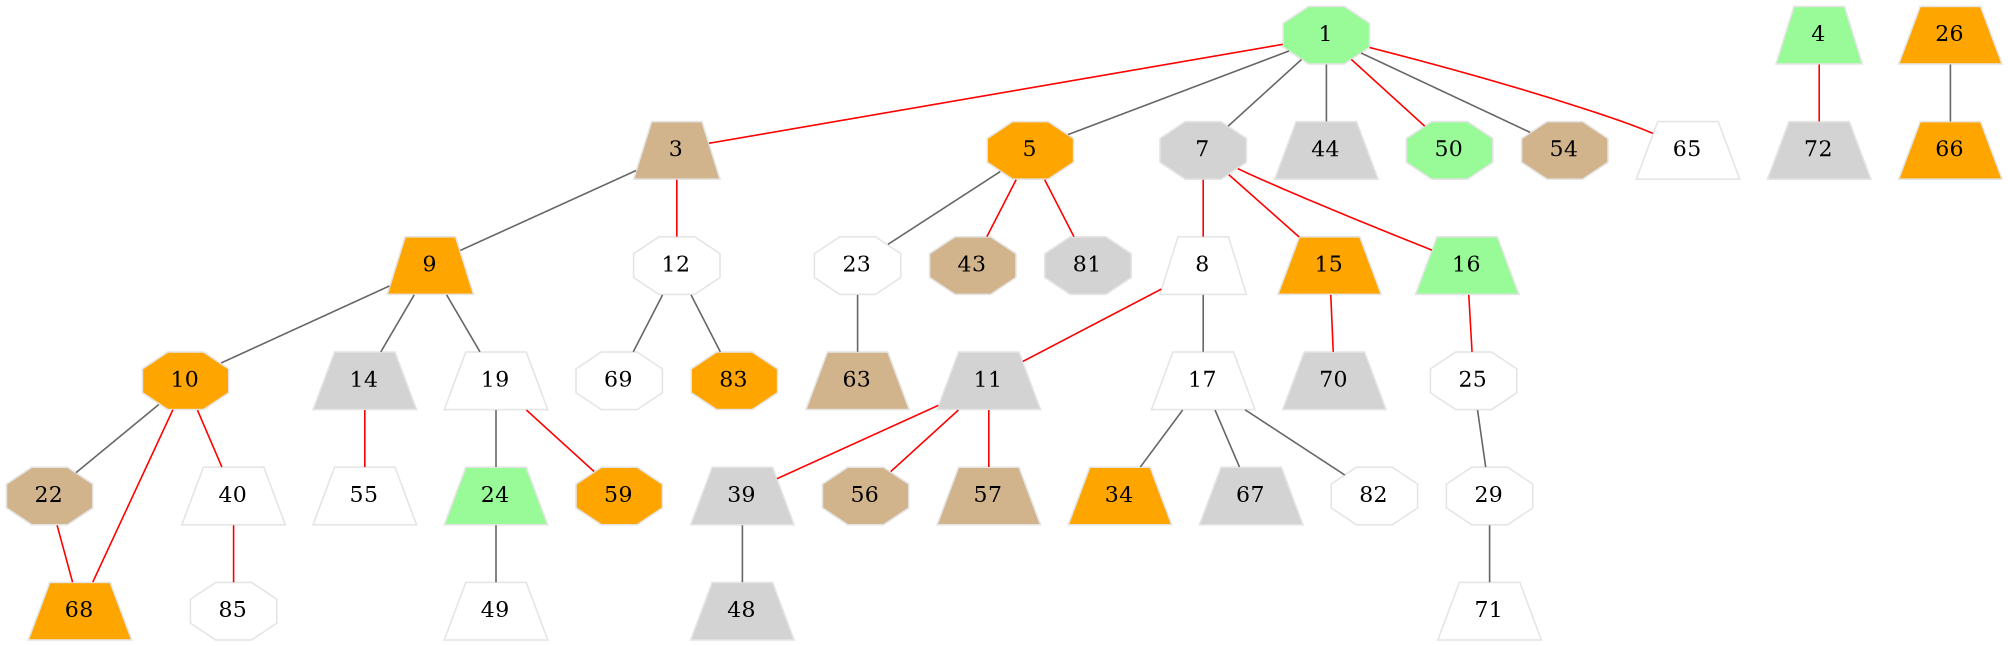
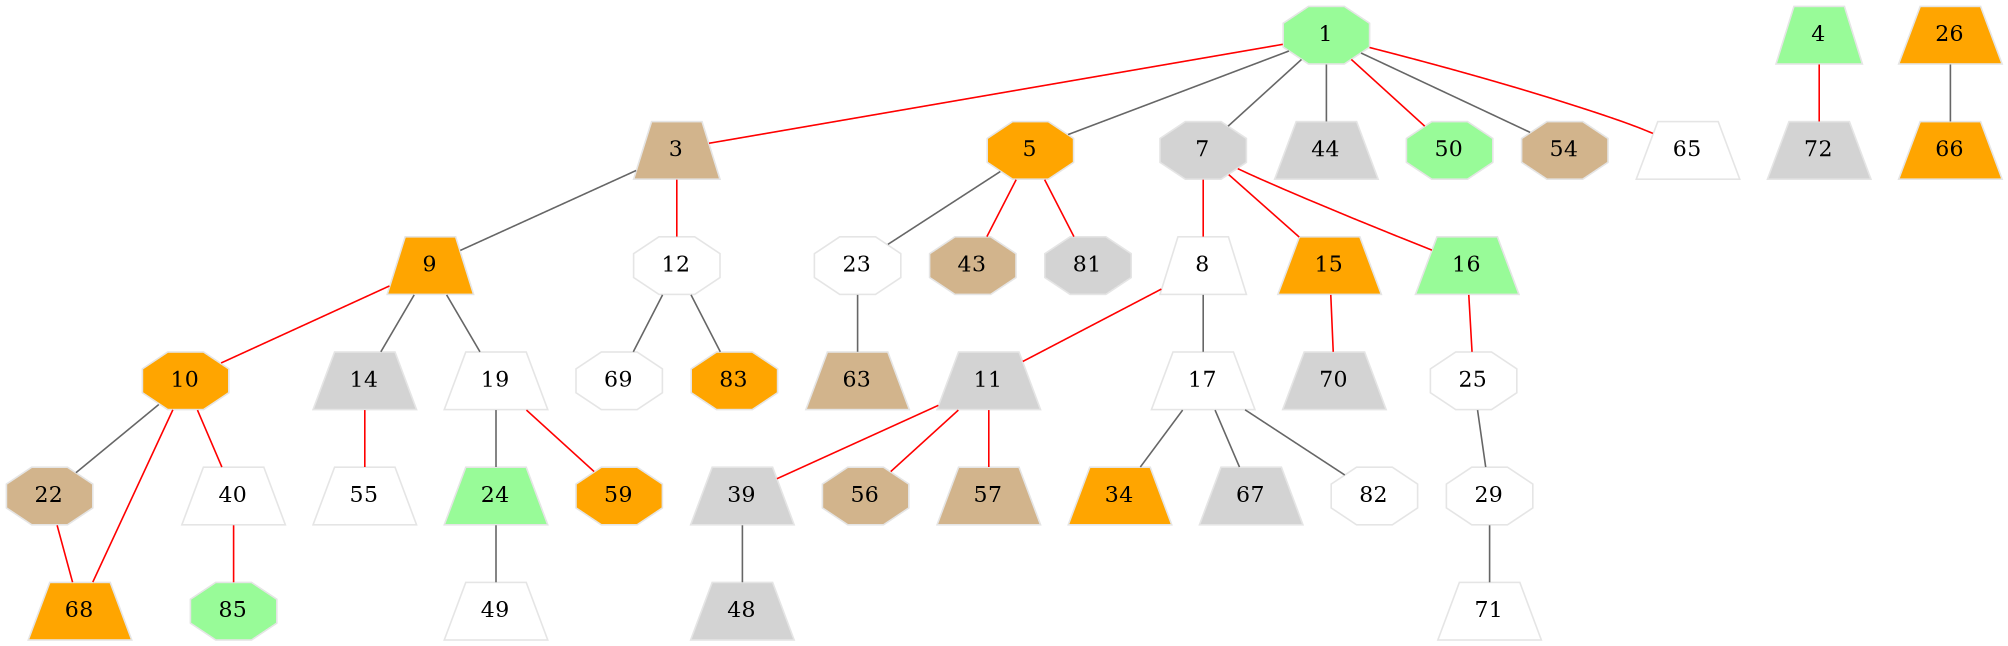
edge "9" -- "10": color gray40 -> red
node "85": fillcolor white -> palegreen
